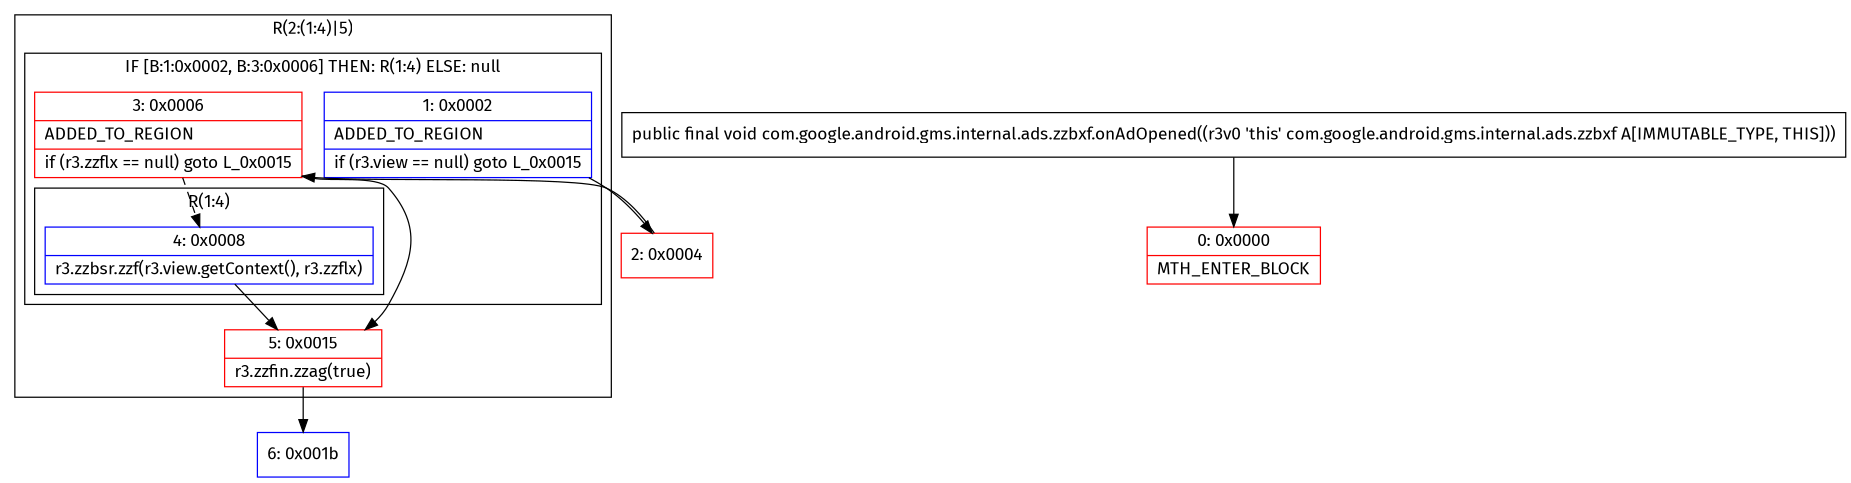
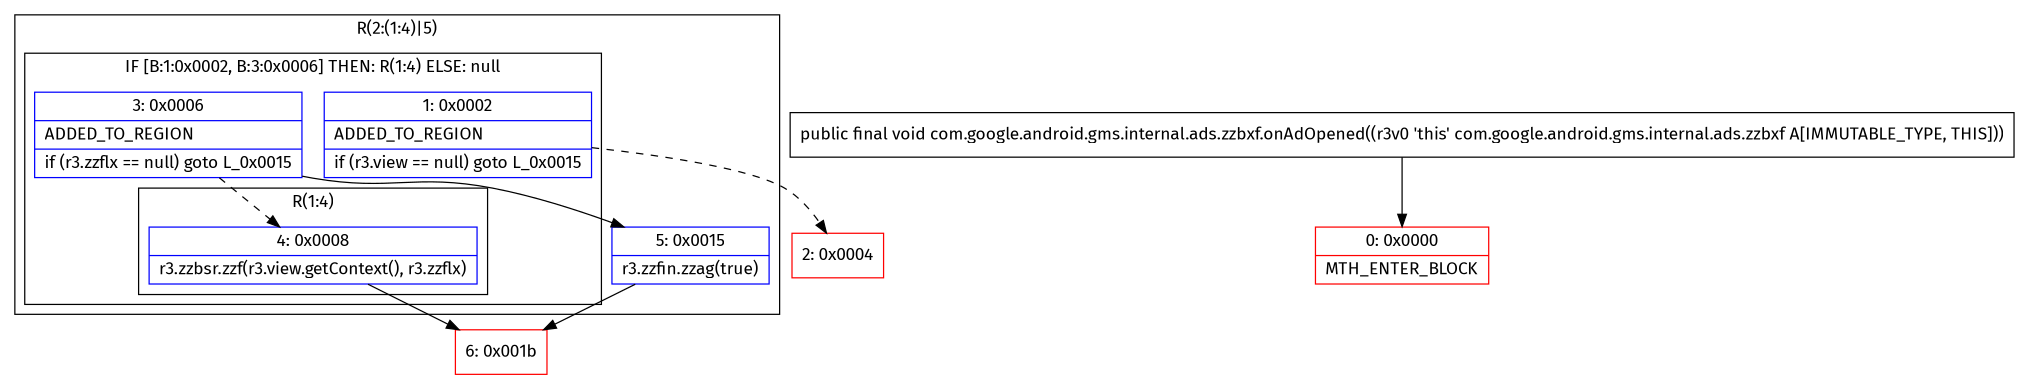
node "3: 0x0006": color red -> blue
edge "2: 0x0004" -> "3: 0x0006": removed
edge "1: 0x0002" -> "2: 0x0004": style solid -> dashed
edge "4: 0x0008" -> "5: 0x0015": now "4: 0x0008" -> "6: 0x001b"
node "5: 0x0015": color red -> blue
node "6: 0x001b": color blue -> red
